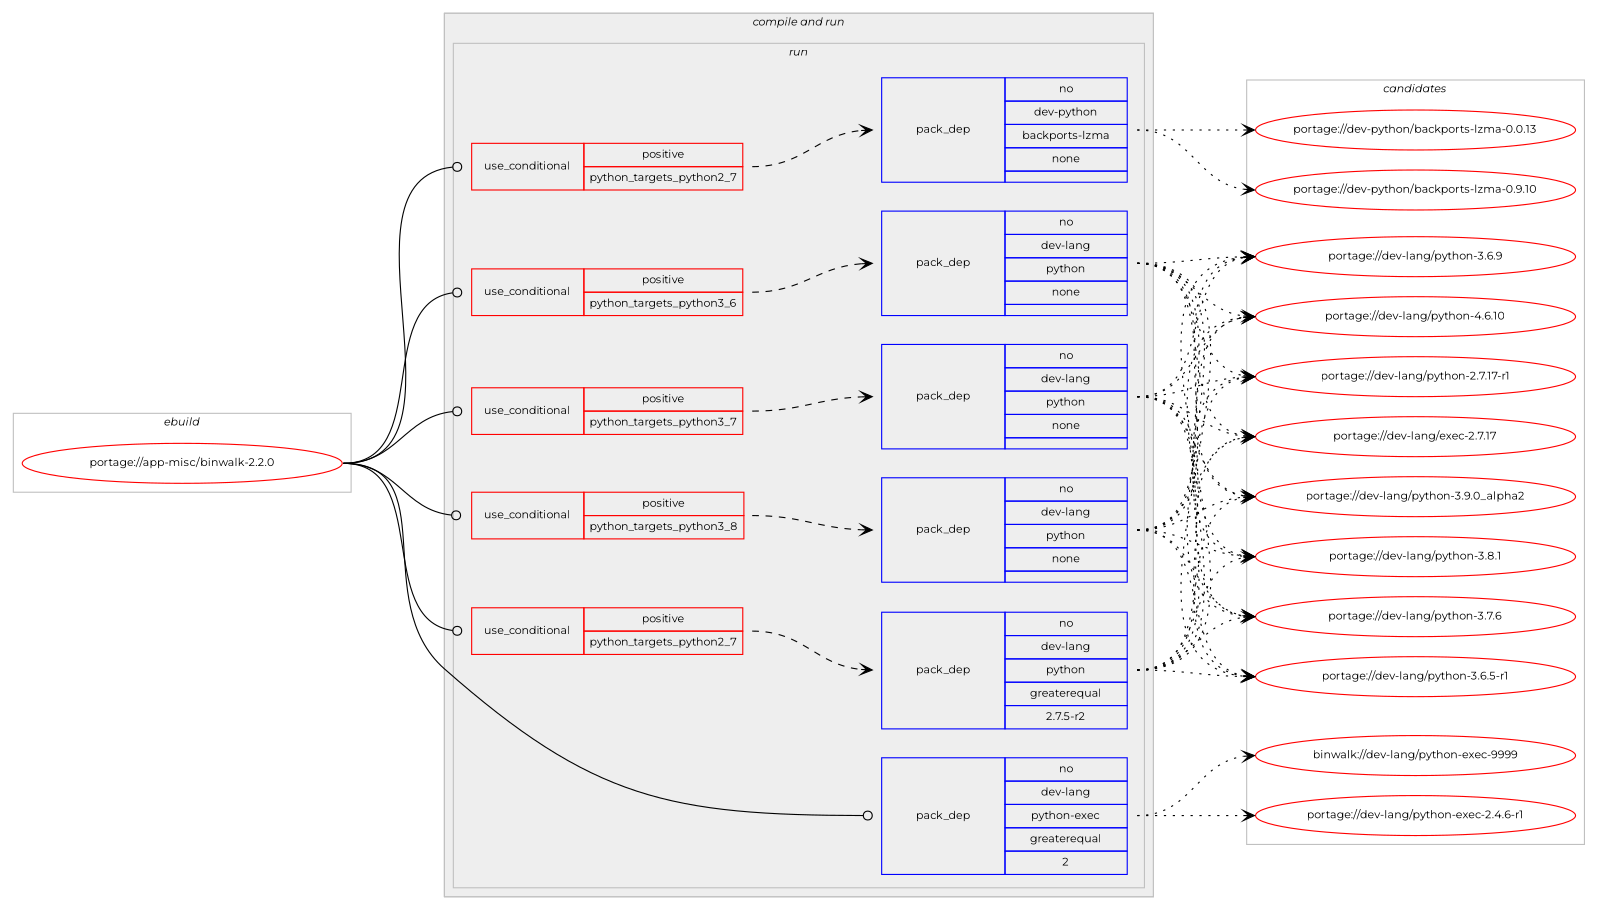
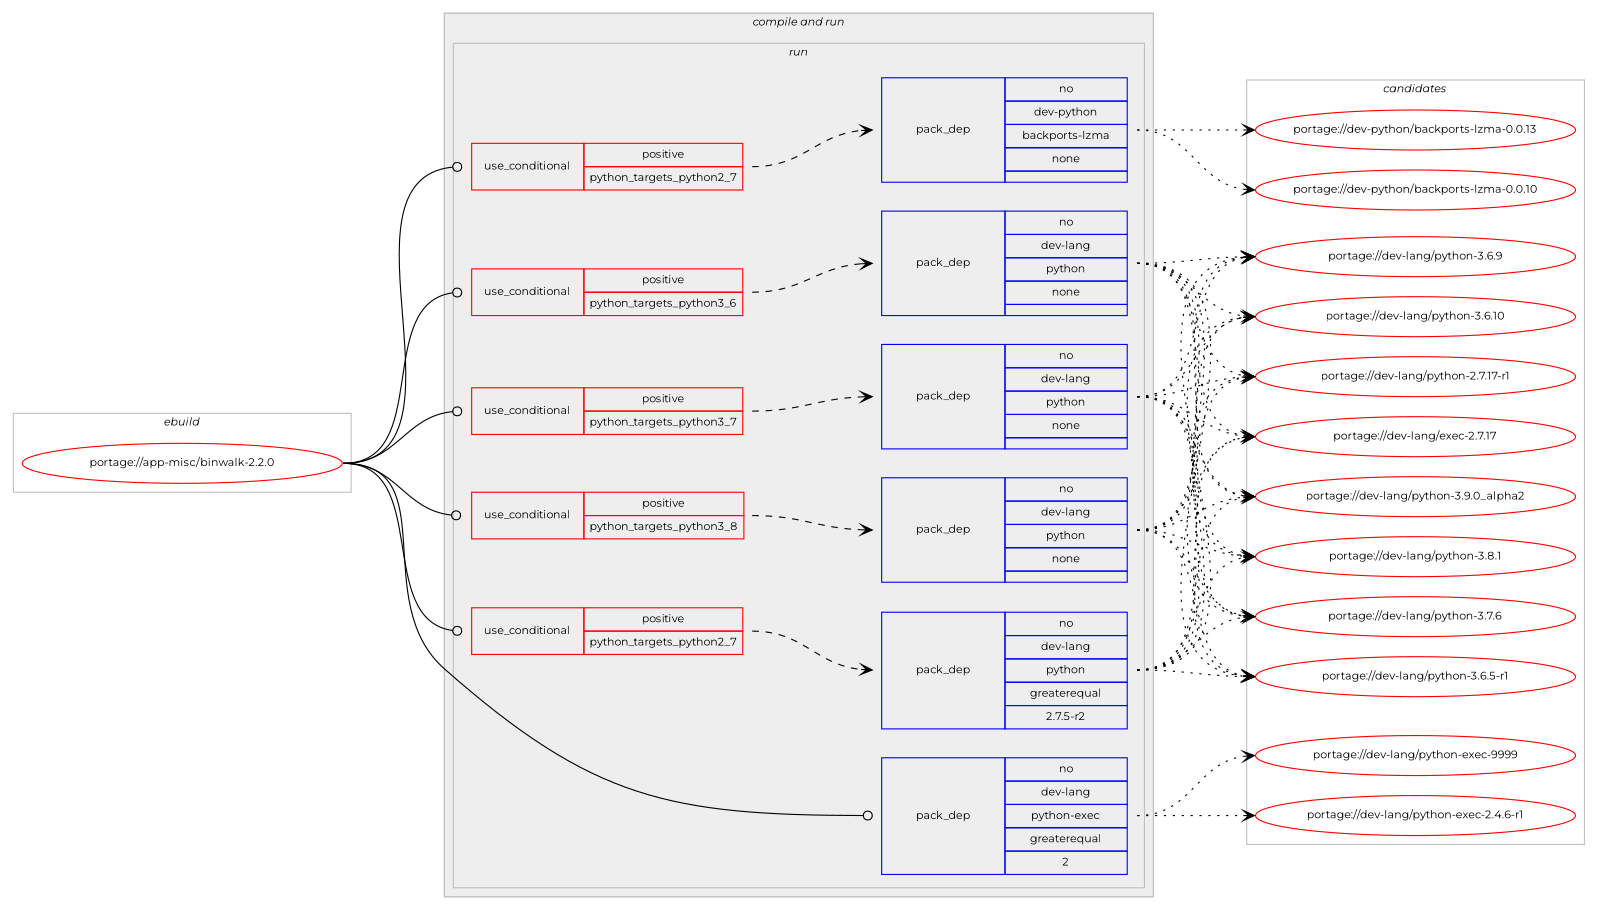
node "portage://dev-python/backports-lzma-0.9.10": label "portage://dev-python/backports-lzma-0.9.10" -> "portage://dev-python/backports-lzma-0.0.10"
node "portage://dev-lang/python-4.6.10": label "portage://dev-lang/python-4.6.10" -> "portage://dev-lang/python-3.6.10"
node "binwalk://dev-lang/python-exec-9999": label "binwalk://dev-lang/python-exec-9999" -> "portage://dev-lang/python-exec-9999"
